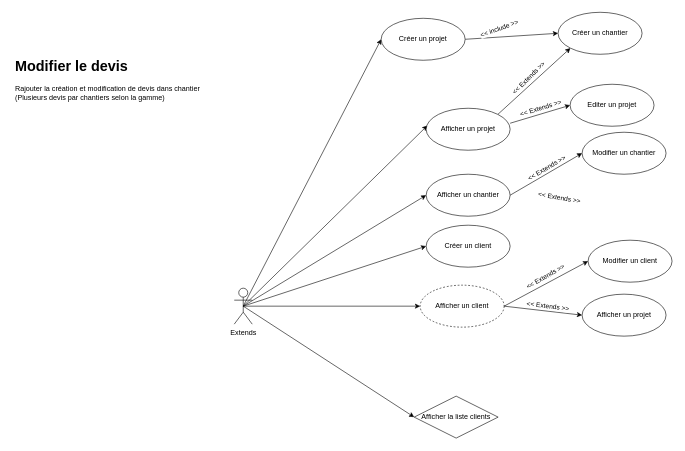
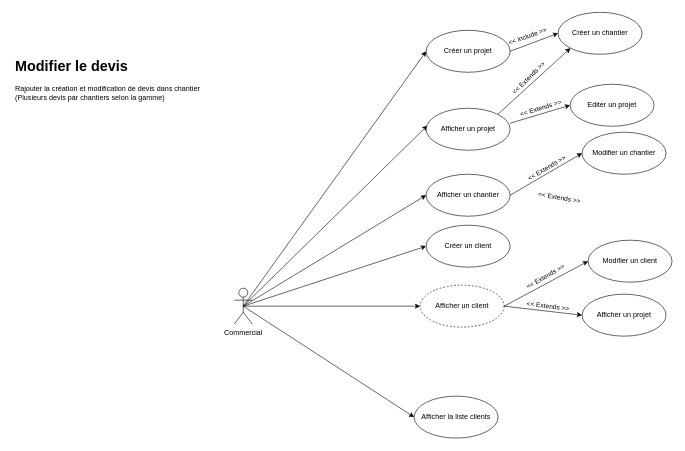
node "Créer un projet": moved (423, 39) -> (468, 51)
node "Extends": label "Extends" -> "Commercial"
node "Afficher la liste clients": shape diamond -> ellipse
